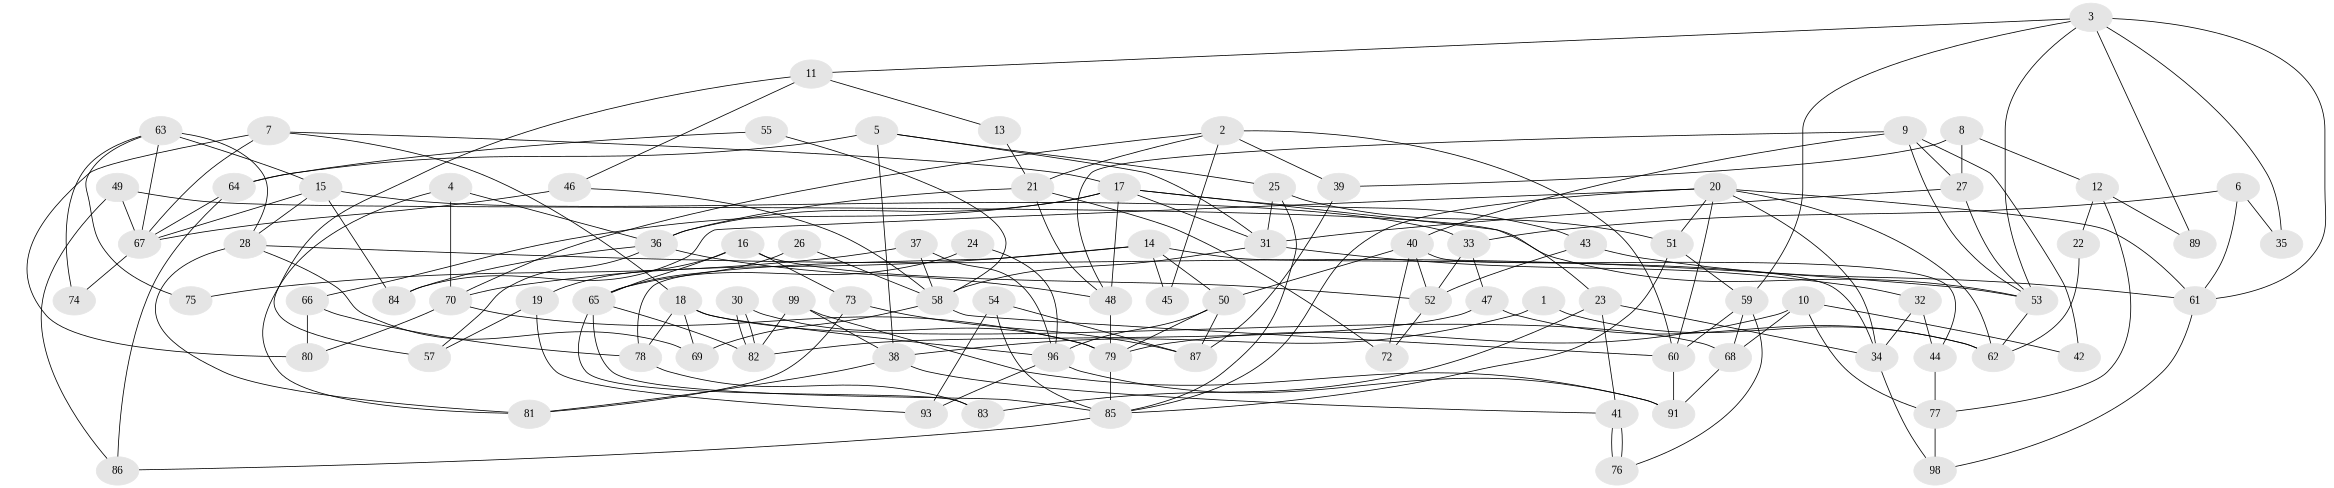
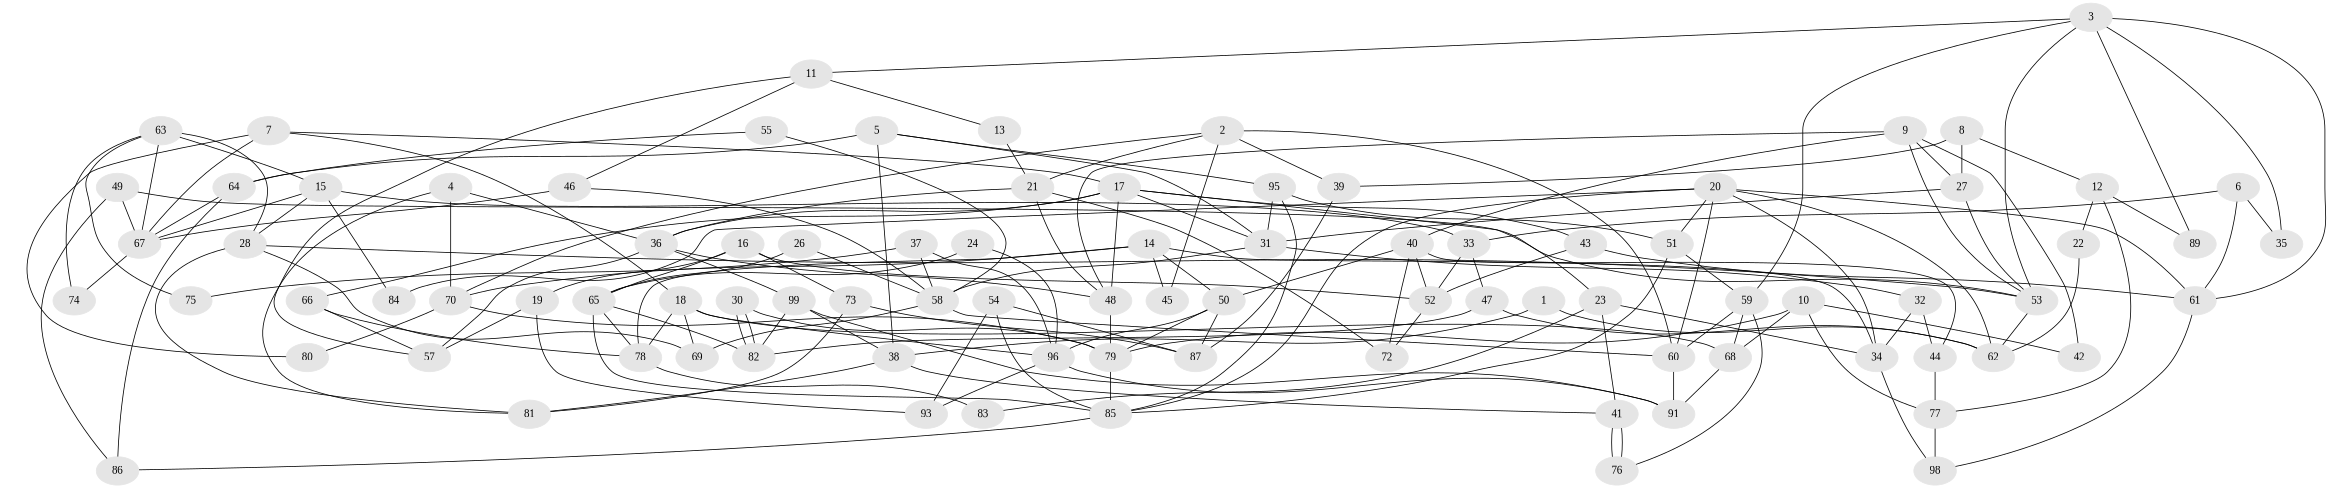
node "25": label "25" -> "95"
edge "36" -- "84": now "36" -- "99"
edge "66" -- "80": now "66" -- "57"
edge "65" -- "83": now "65" -- "78"
